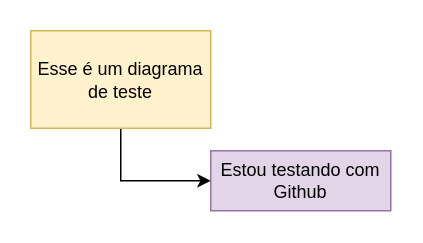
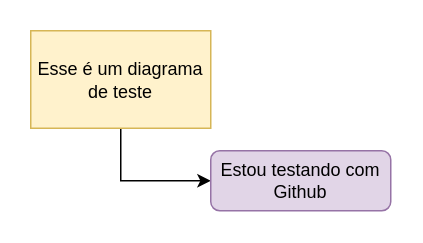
node "Estou testando com Github": shape rectangle -> rounded rectangle
